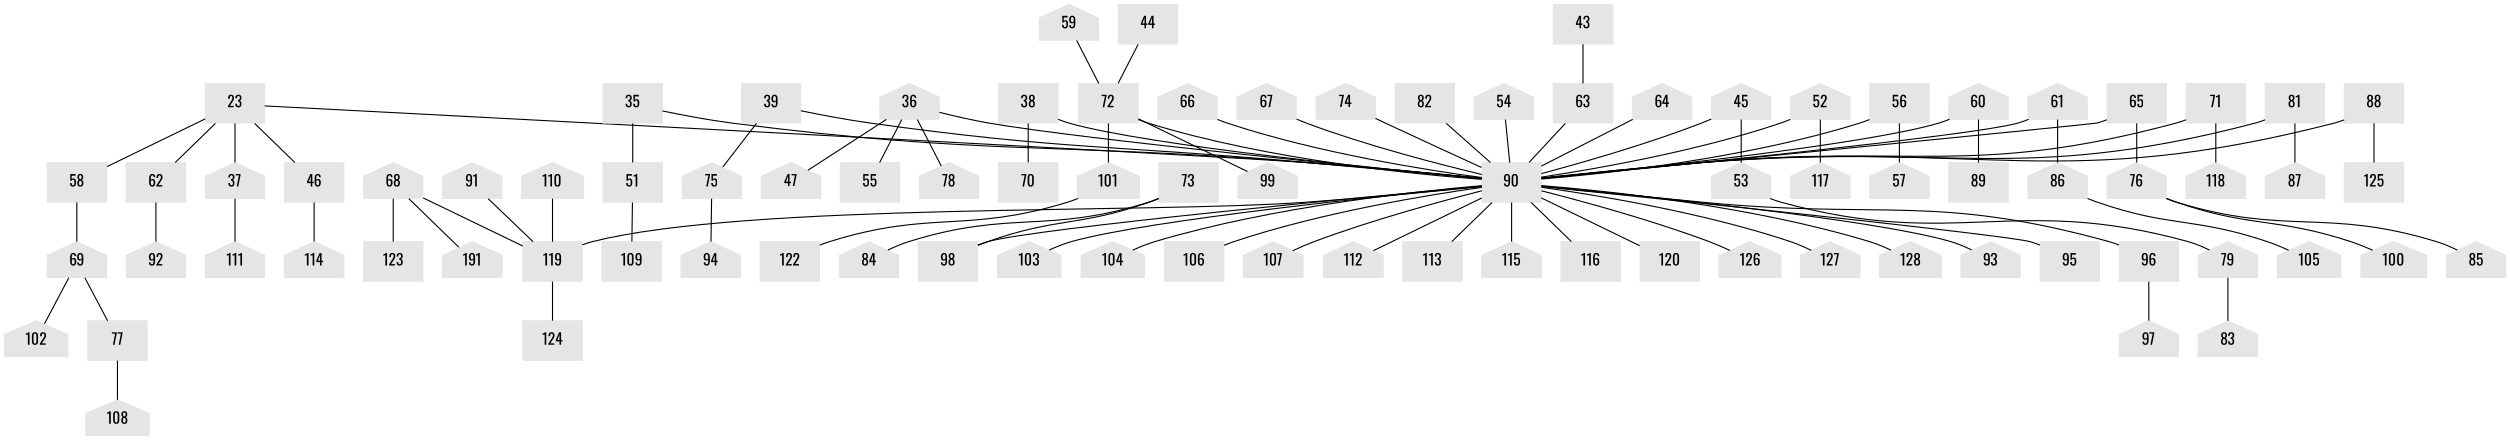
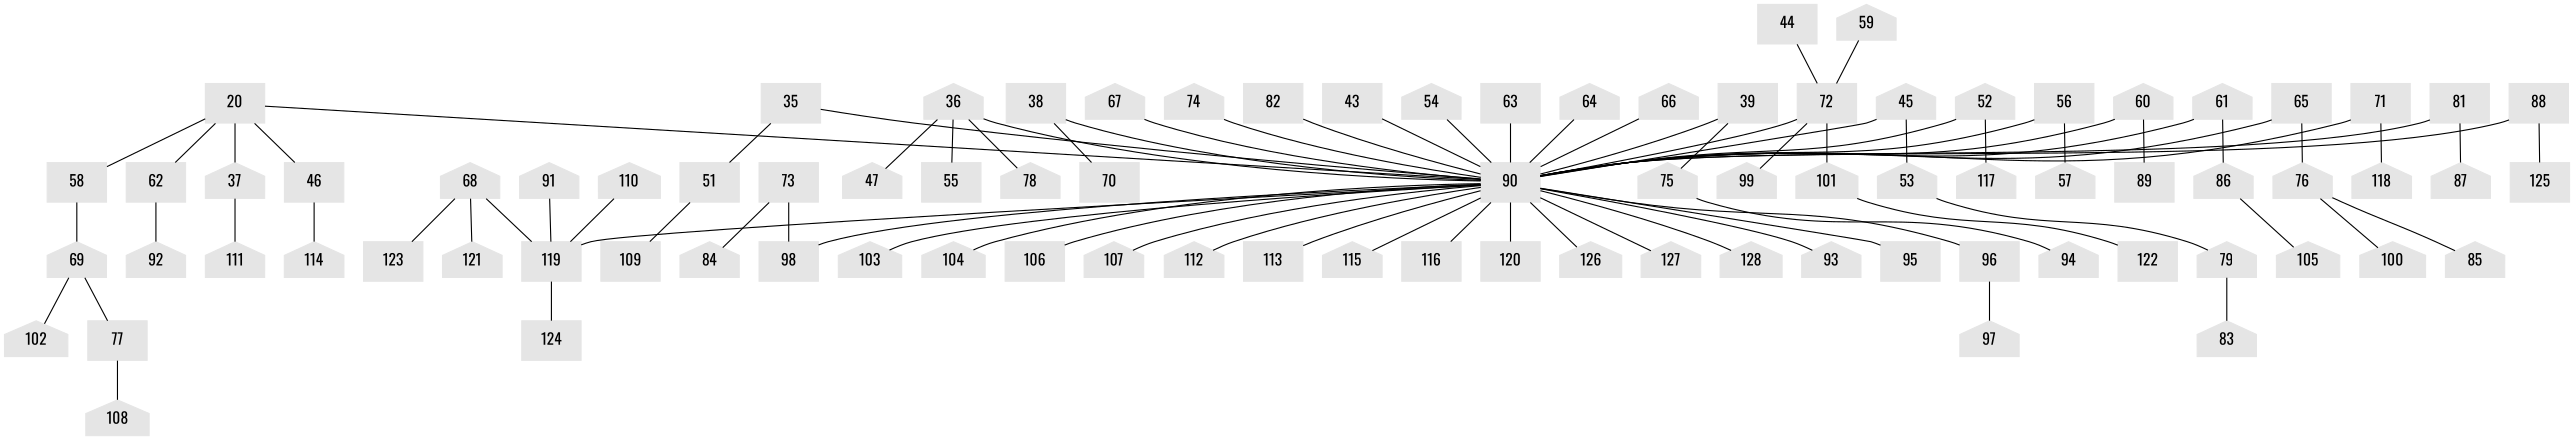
edge "43" -- "63": now "43" -- "90"
node "23": label "23" -> "20"
node "191": label "191" -> "121"
